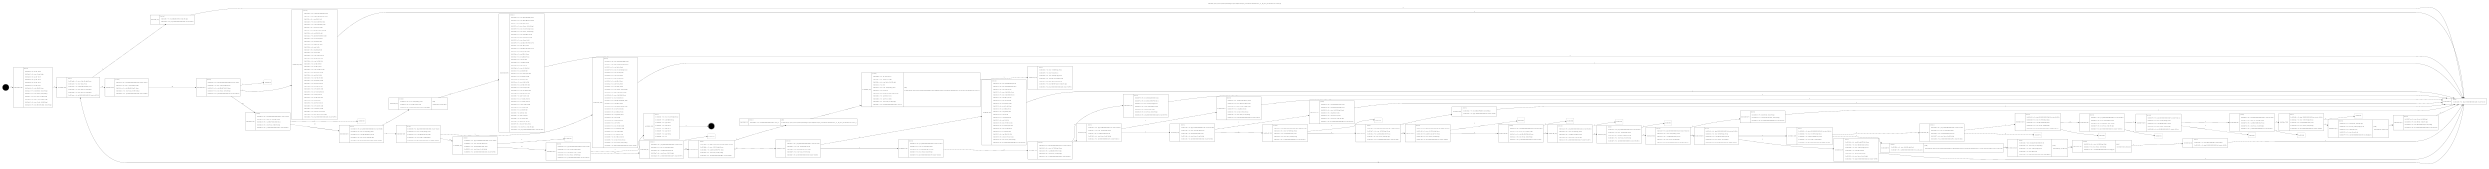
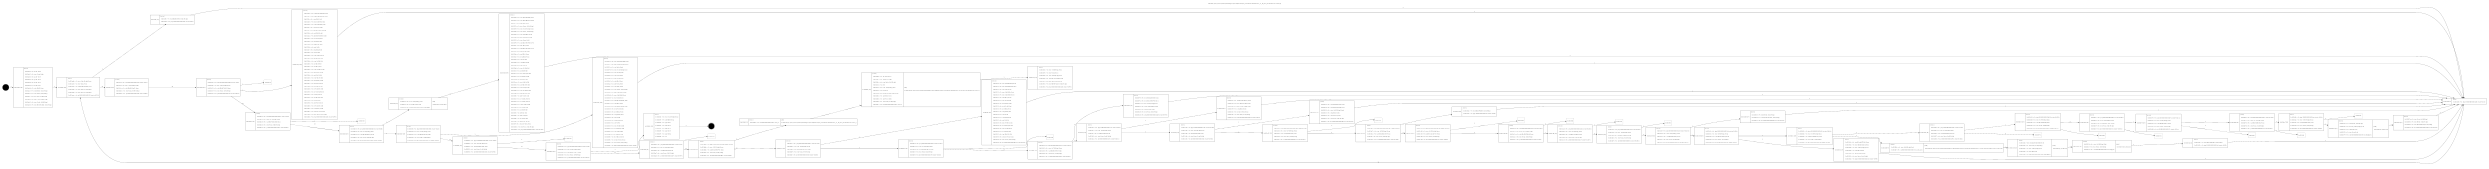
node "0x401e9d": added
